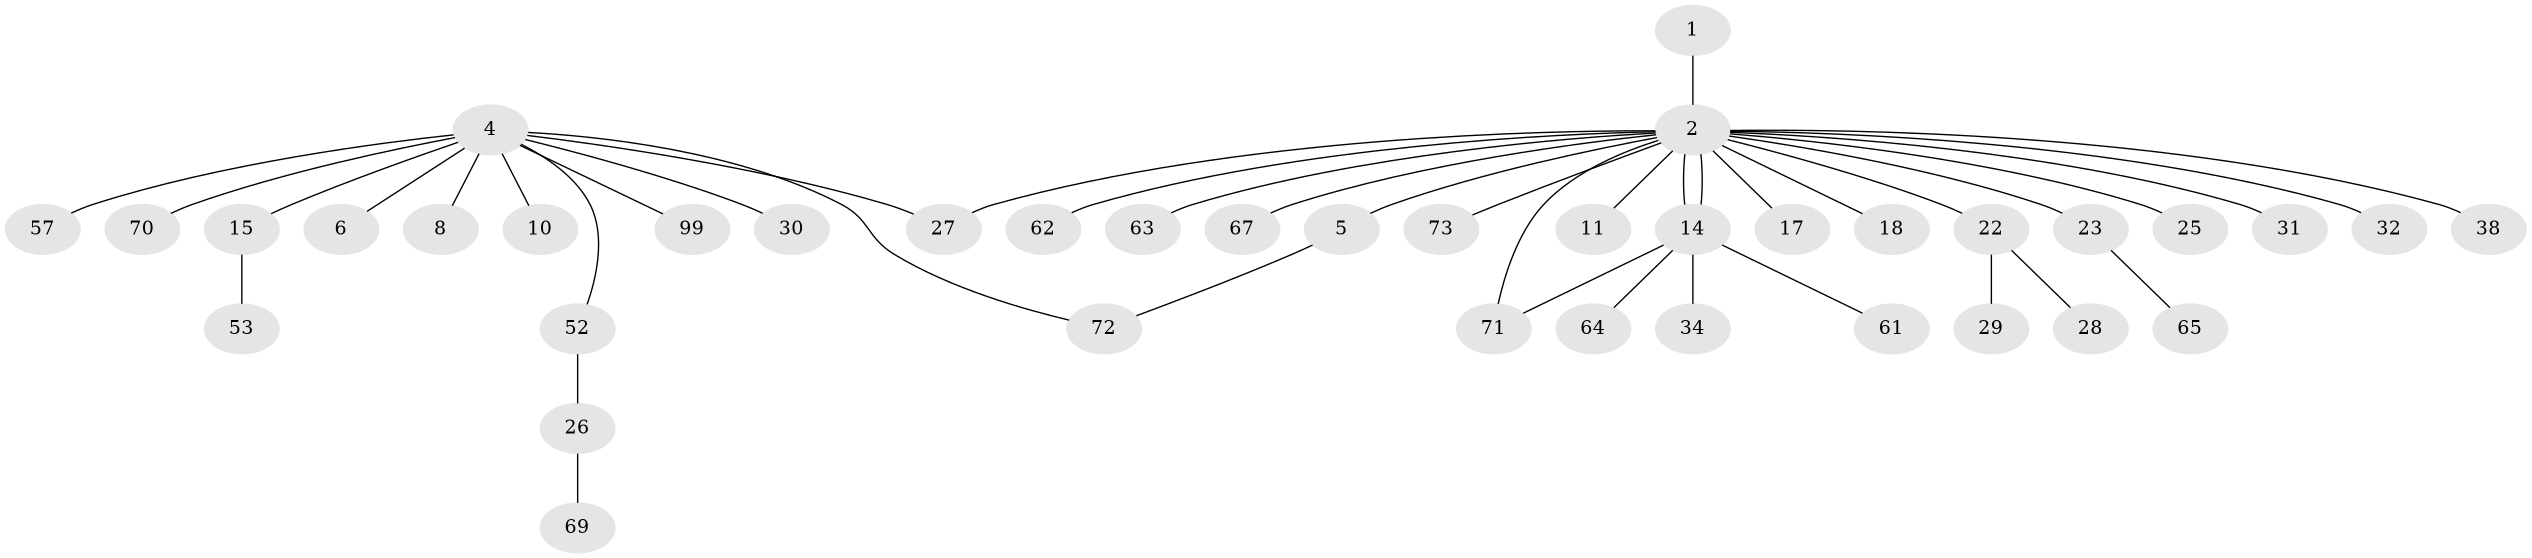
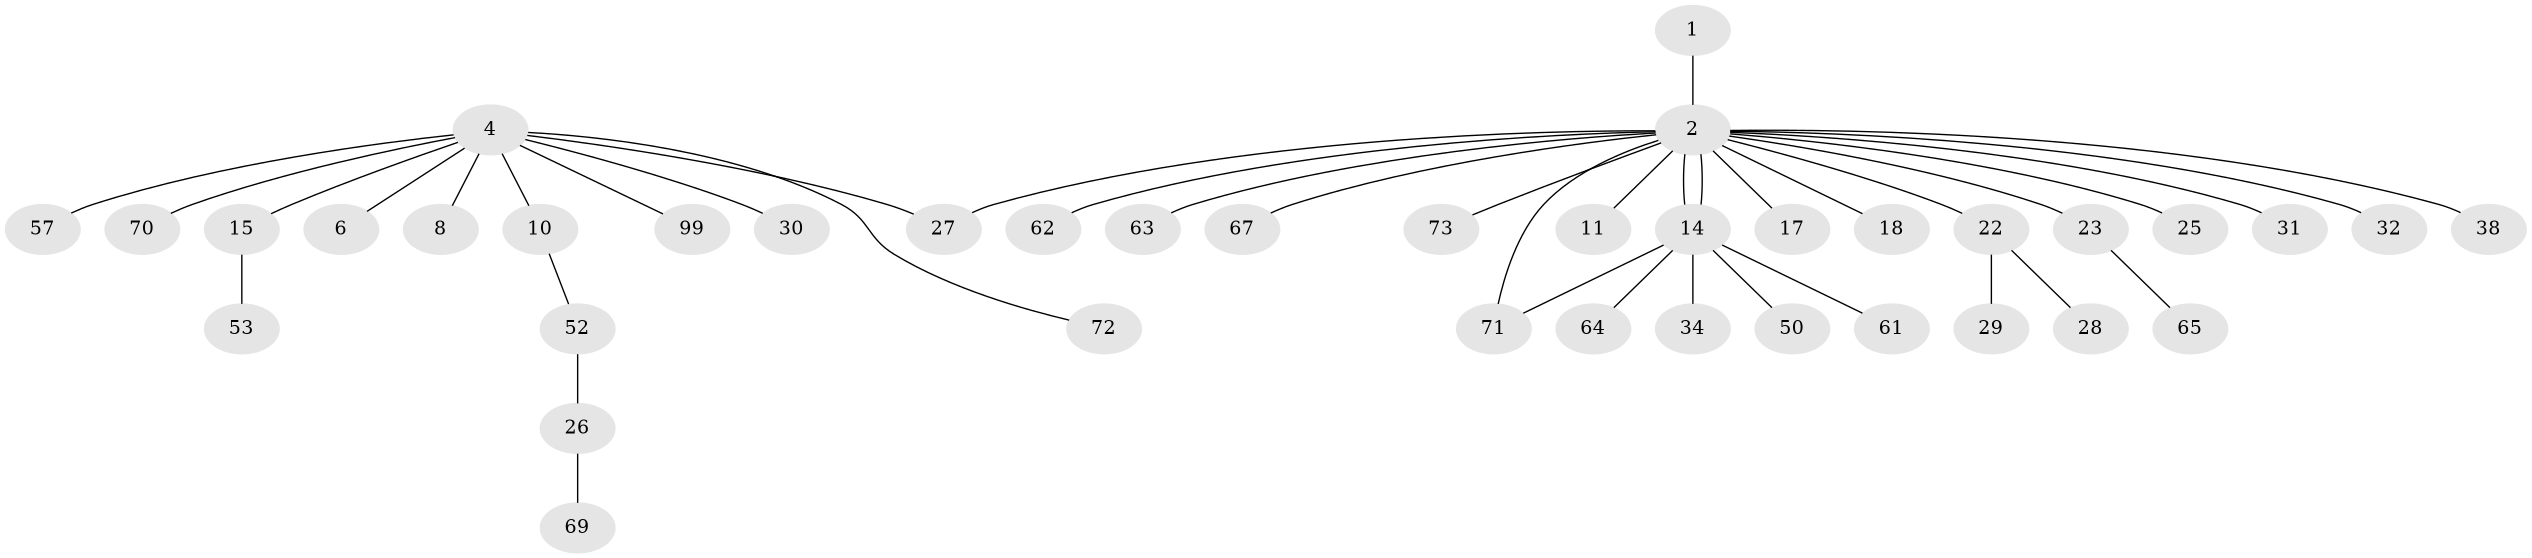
edge "4" -- "52": now "10" -- "52"
node "5": removed
node "50": added
